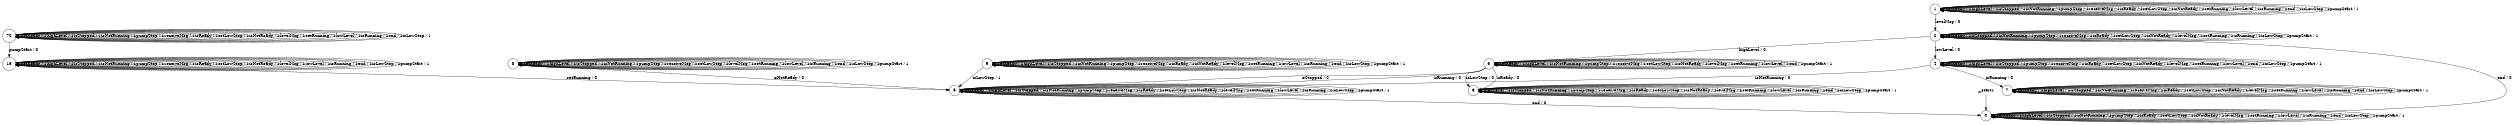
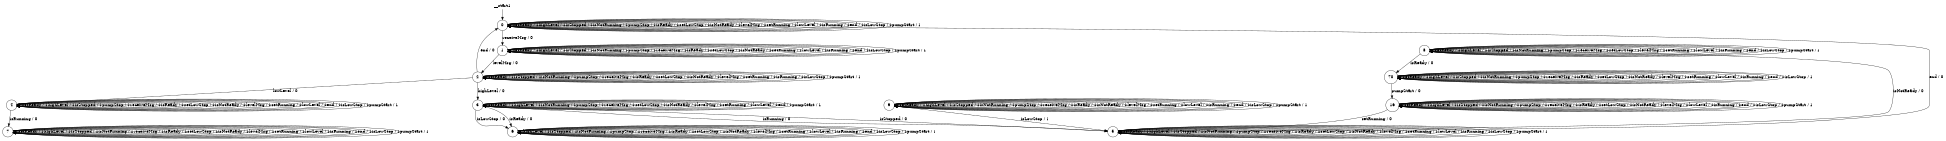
edge "0" -> "1": added, label "receiveMsg / 0"
edge "8" -> "70": added, label "isReady / 0"
edge "4" -> "5": removed, label "isNotRunning / 0"
